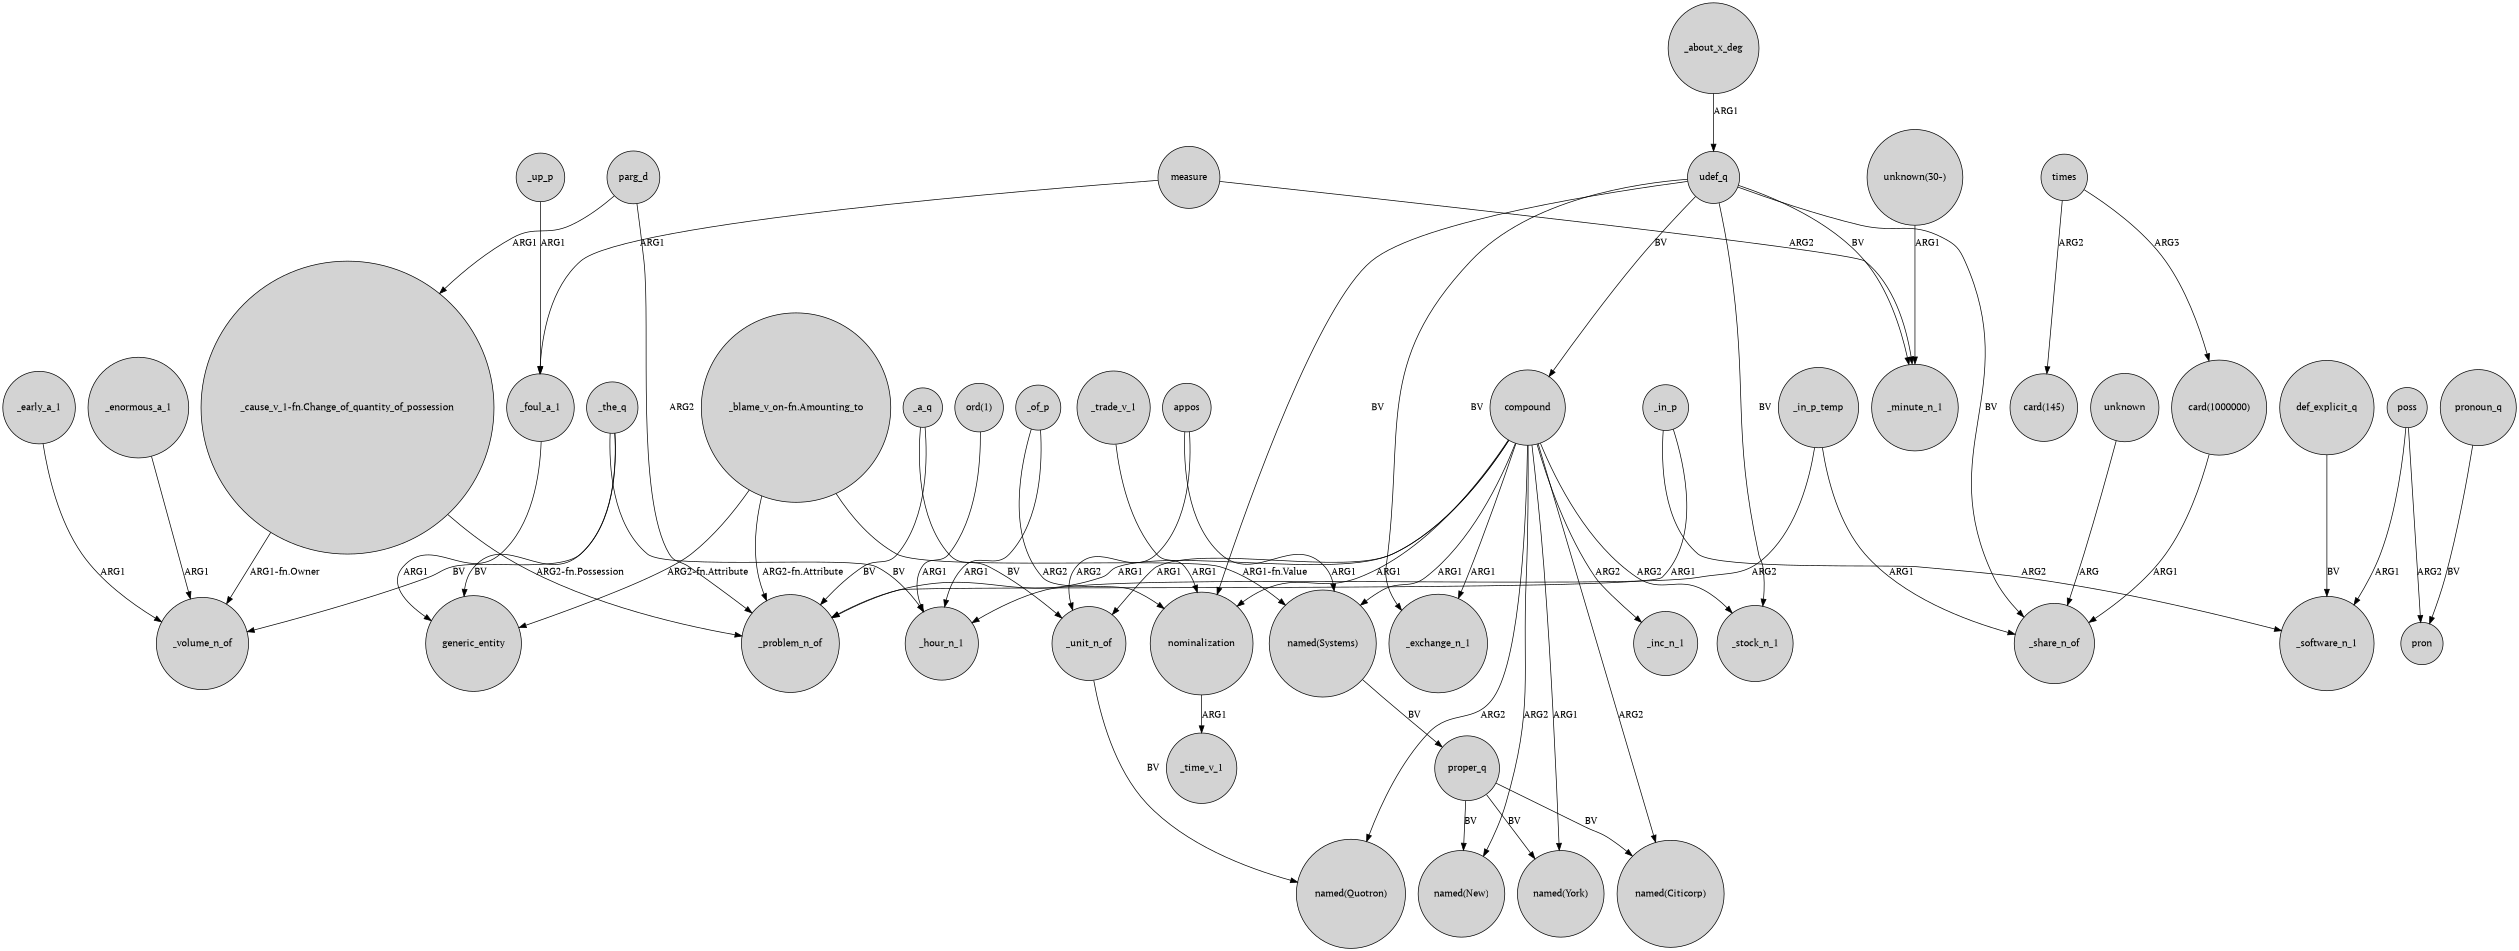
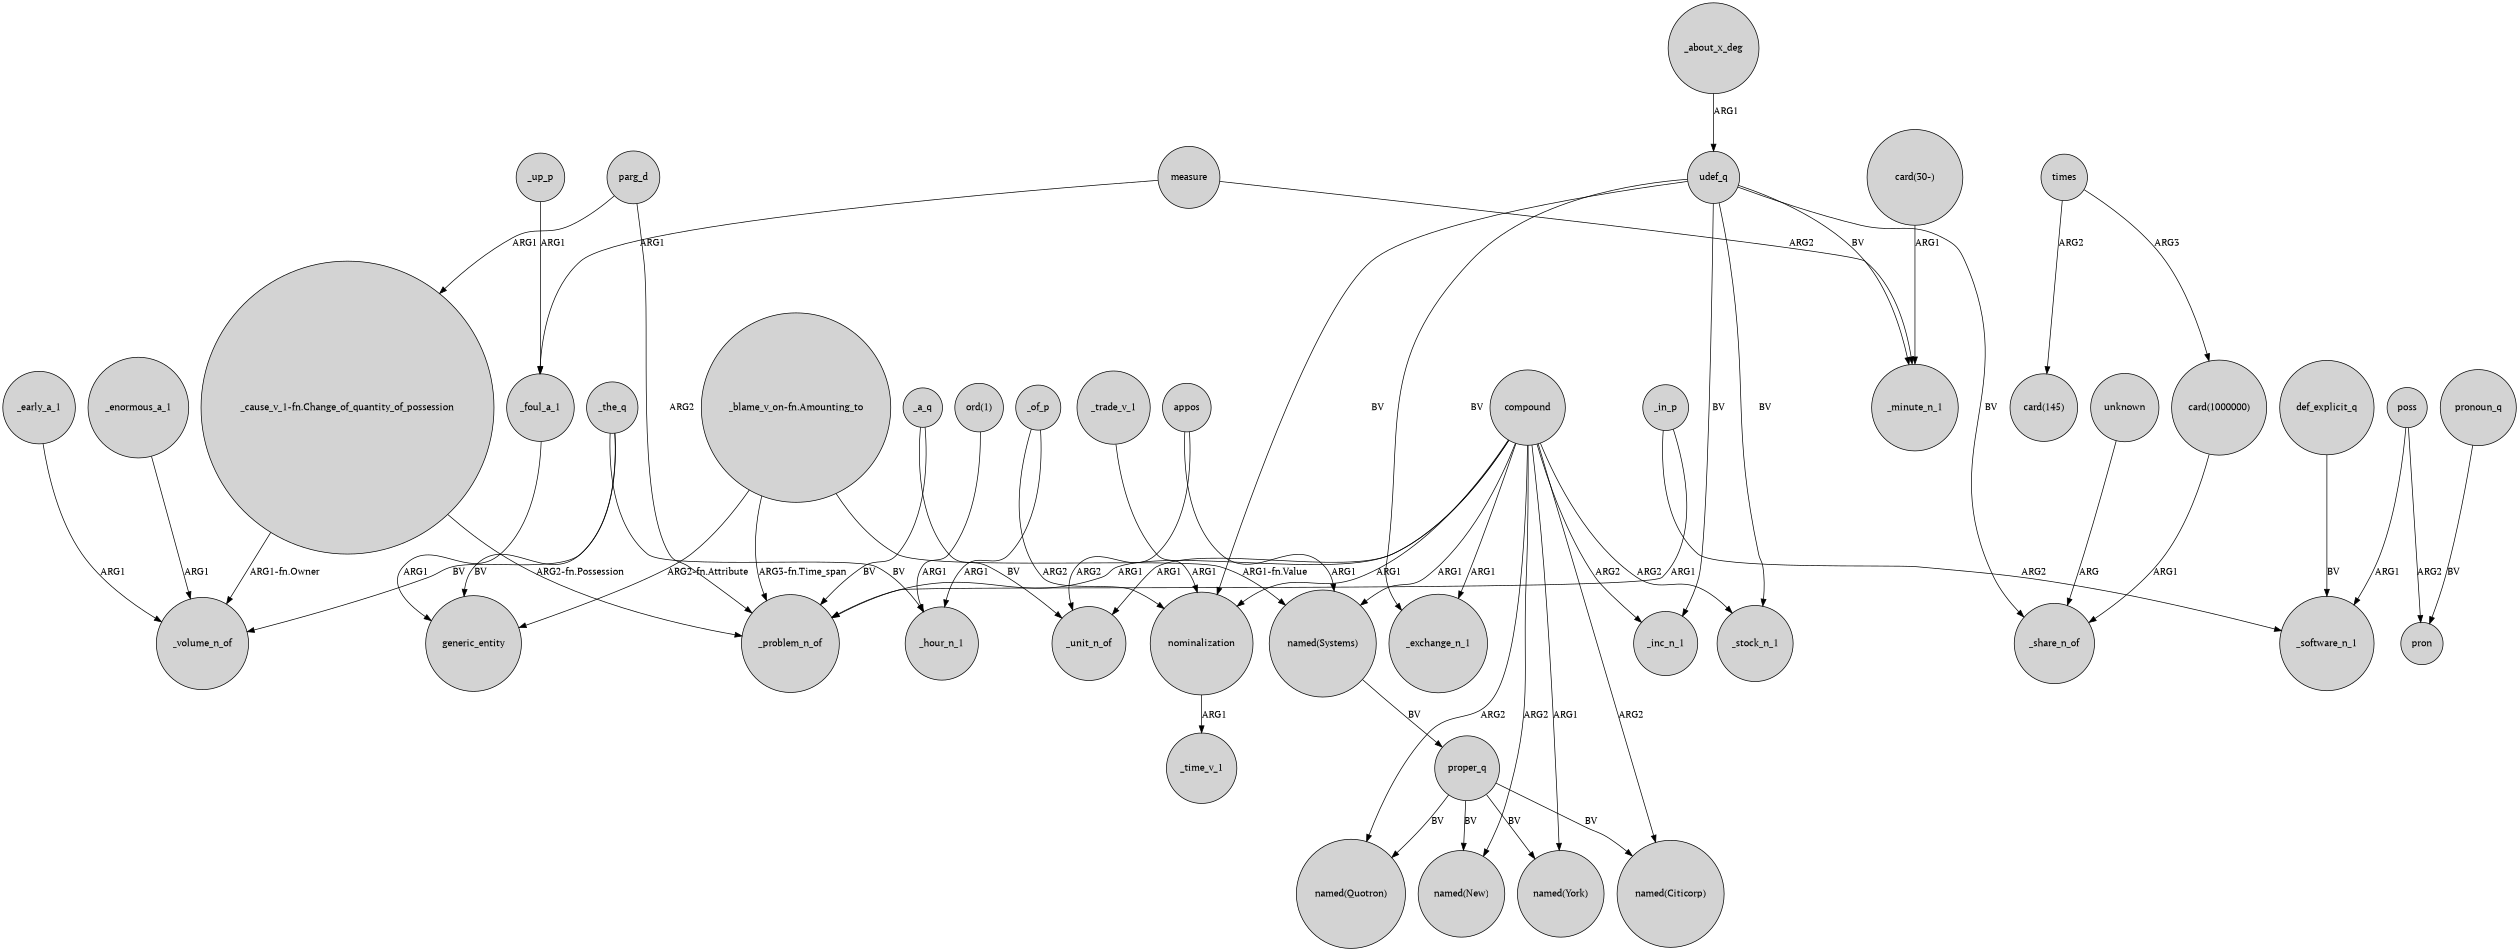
node "unknown(30-)": label "unknown(30-)" -> "card(30-)"
edge "udef_q" -> "compound": now "udef_q" -> "_inc_n_1"
node "_in_p_temp": removed
edge "_blame_v_on-fn.Amounting_to" -> "_problem_n_of": label "ARG2-fn.Attribute" -> "ARG3-fn.Time_span"
edge "_unit_n_of" -> "named(Quotron)": now "proper_q" -> "named(Quotron)"
